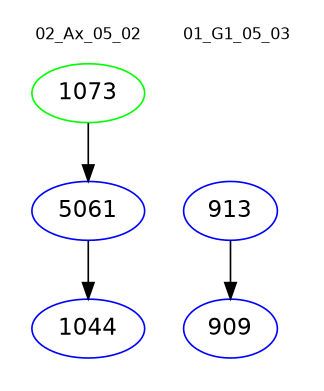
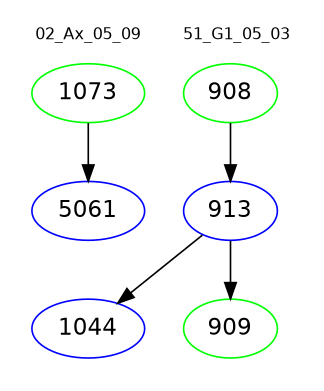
cluster "02_Ax_05_02": label "02_Ax_05_02" -> "02_Ax_05_09"
cluster "01_G1_05_03": label "01_G1_05_03" -> "51_G1_05_03"
node "908": added
edge "5061" -> "1044": now "913" -> "1044"
node "909": color blue -> green
